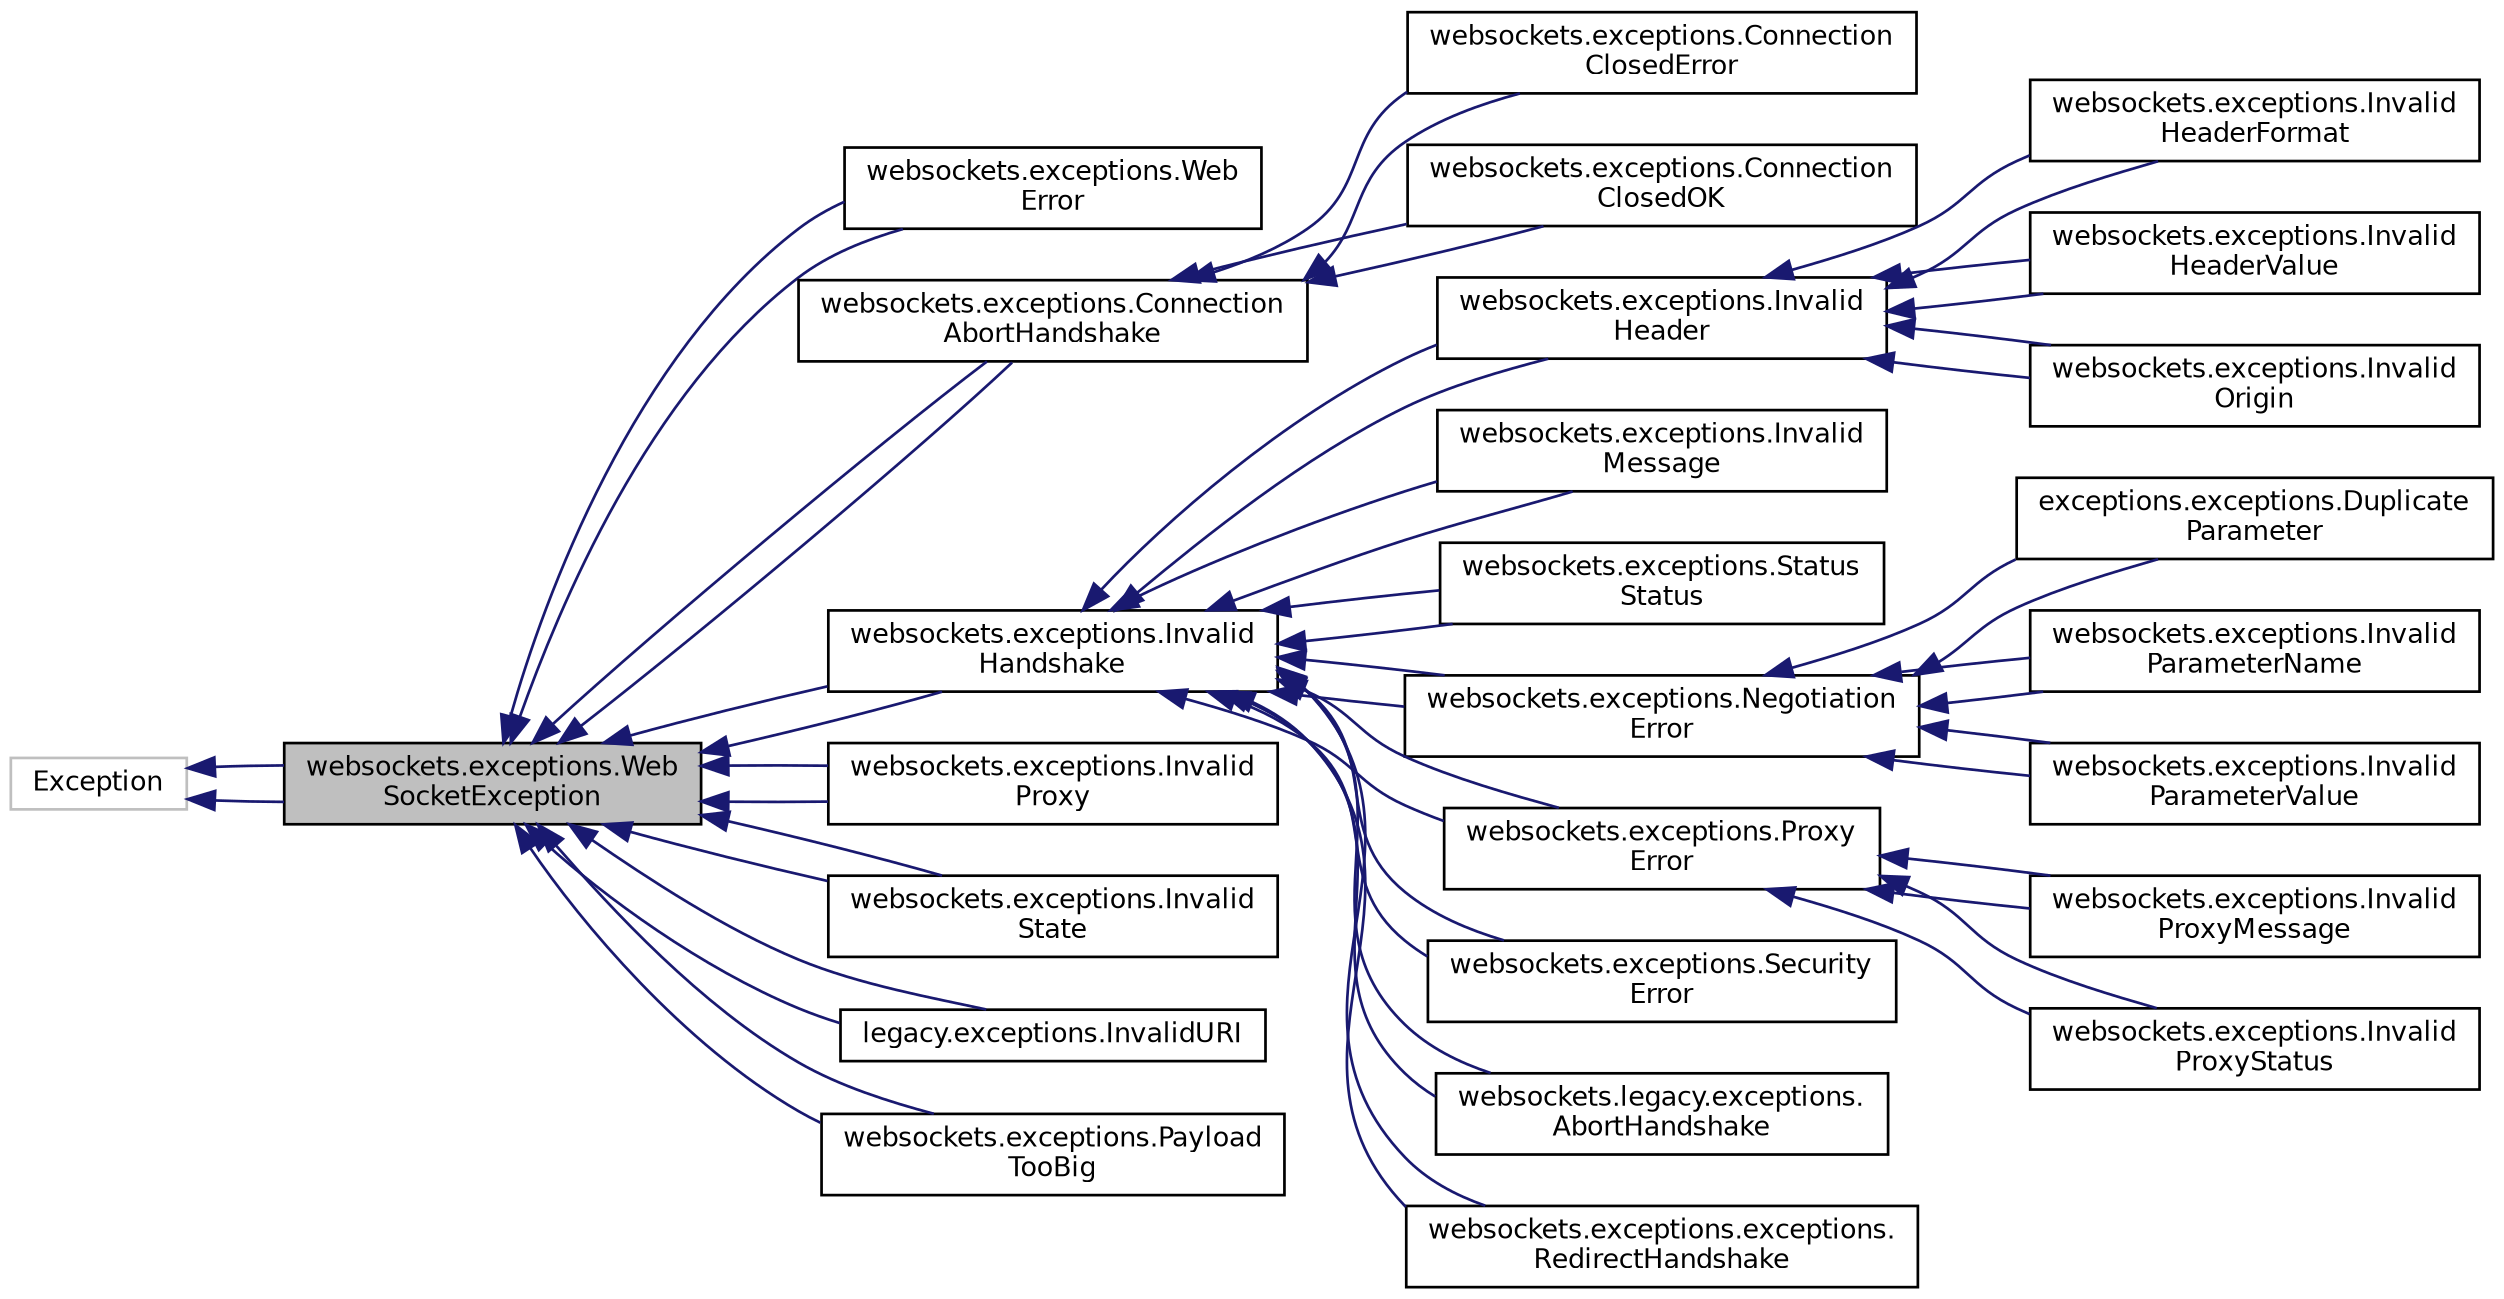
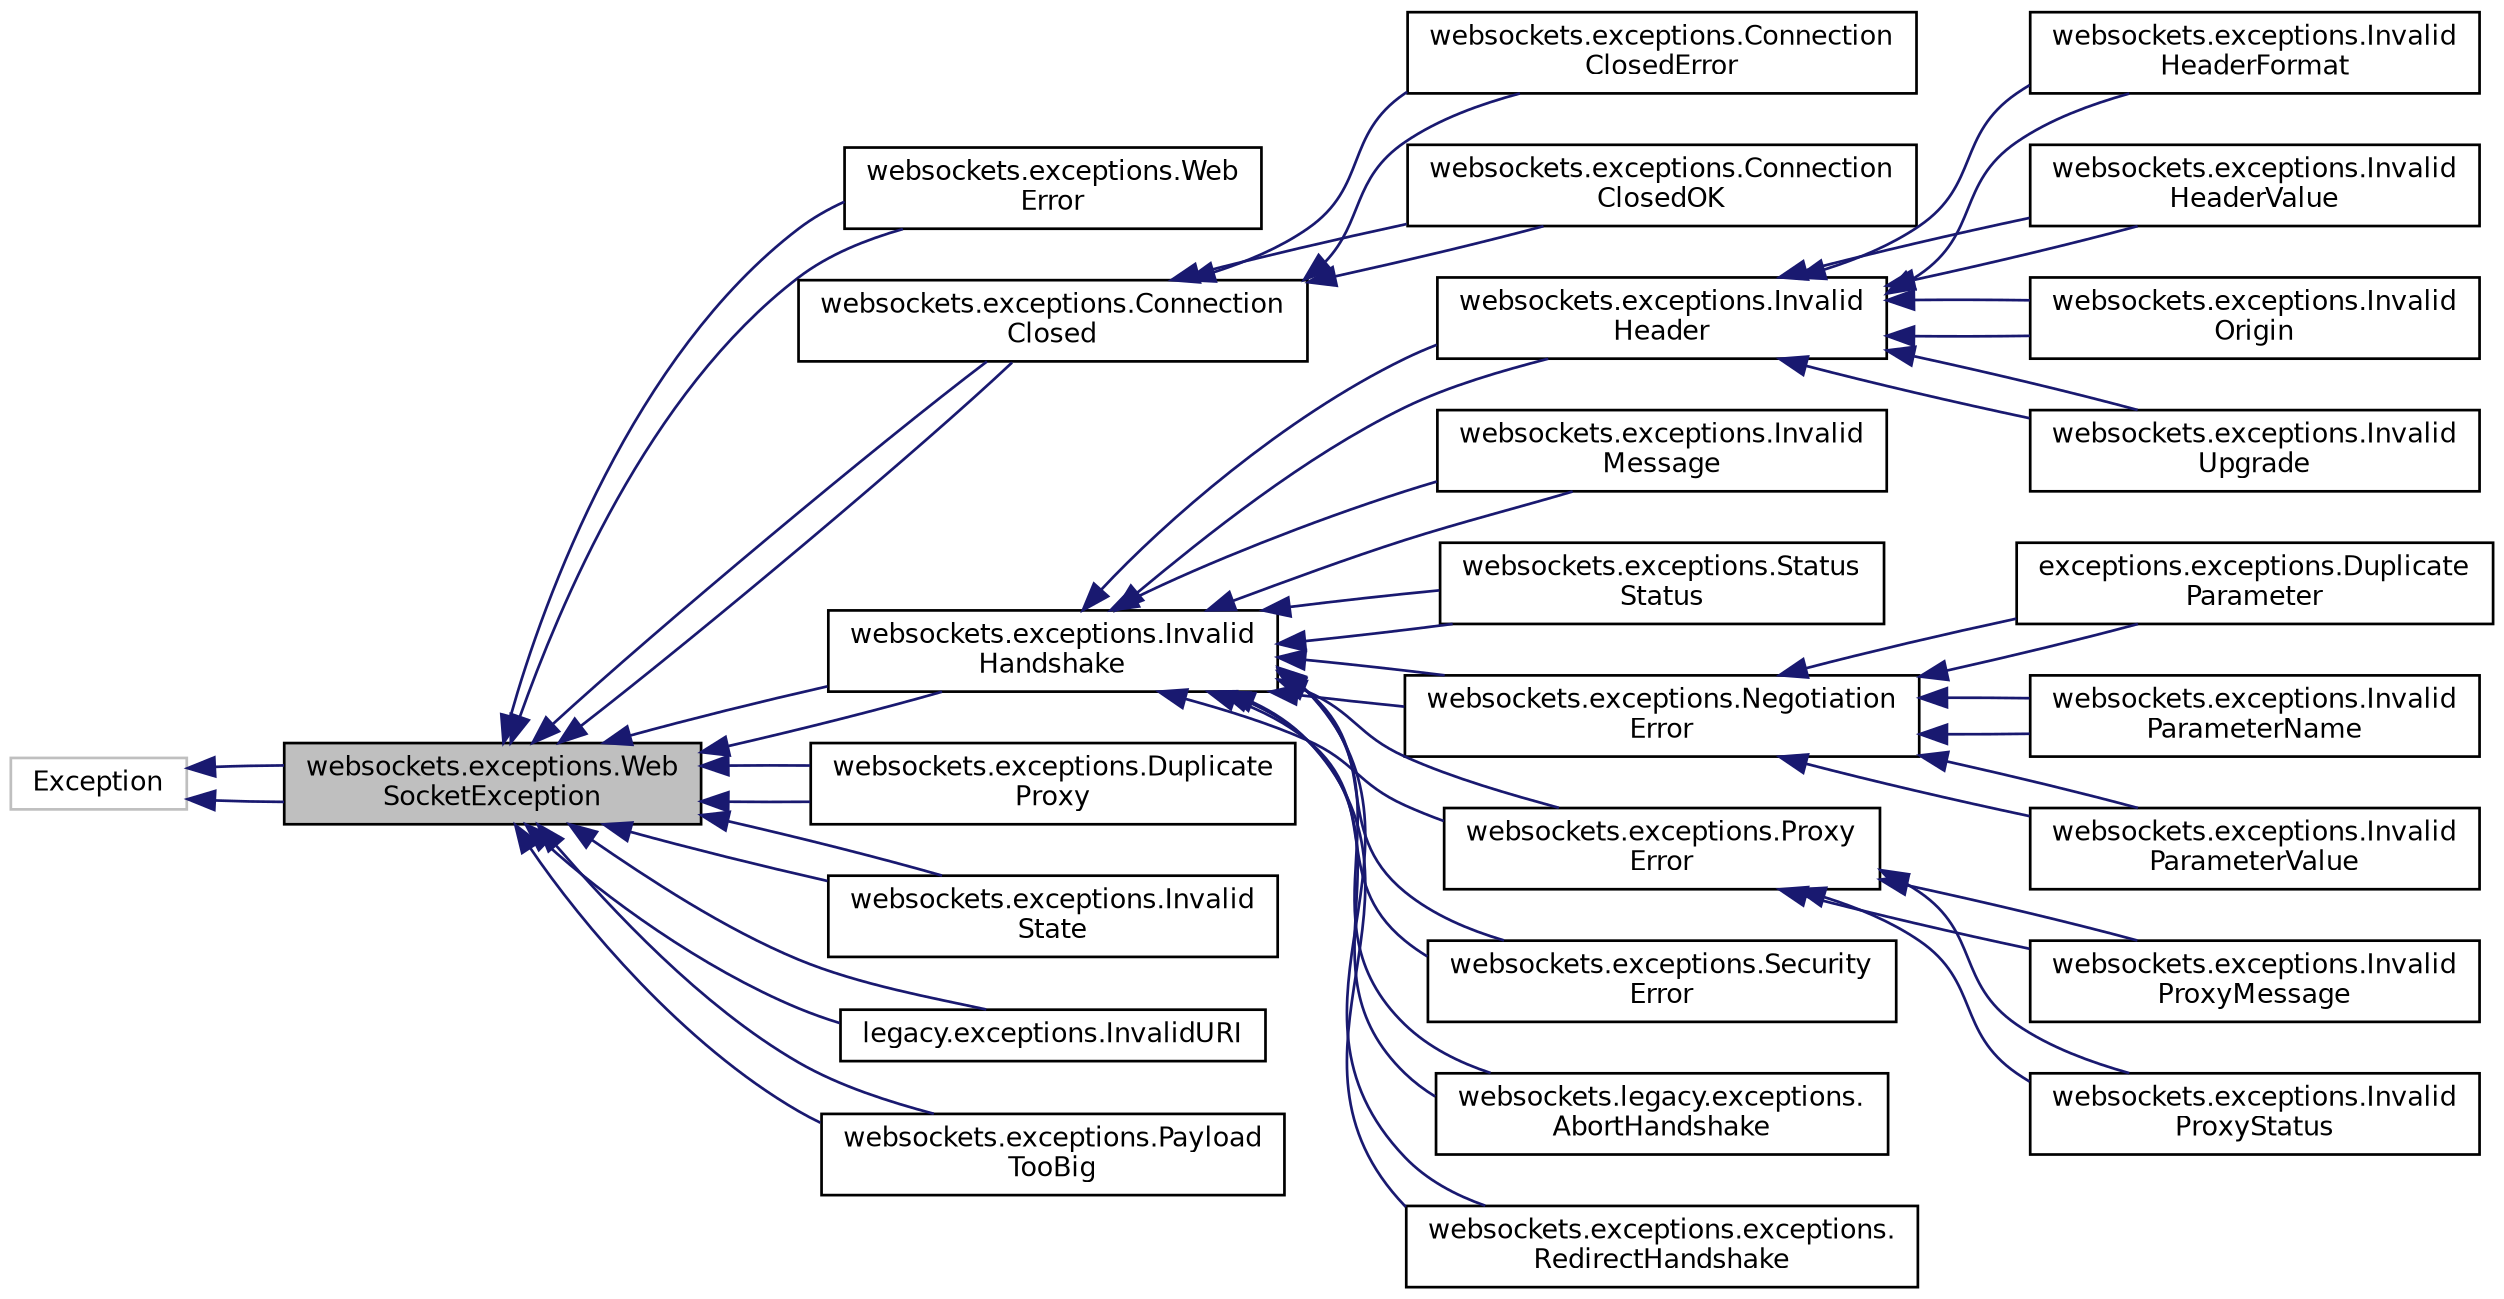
node "websockets.exceptions.Connection AbortHandshake": label "websockets.exceptions.Connection AbortHandshake" -> "websockets.exceptions.Connection Closed"
node "websockets.exceptions.Invalid Upgrade": added
node "websockets.exceptions.Invalid Proxy": label "websockets.exceptions.Invalid Proxy" -> "websockets.exceptions.Duplicate Proxy"
